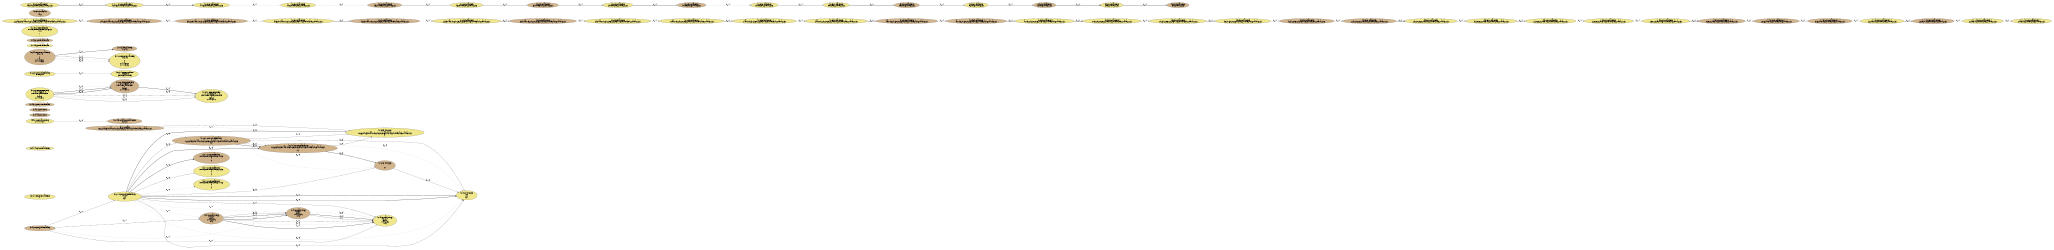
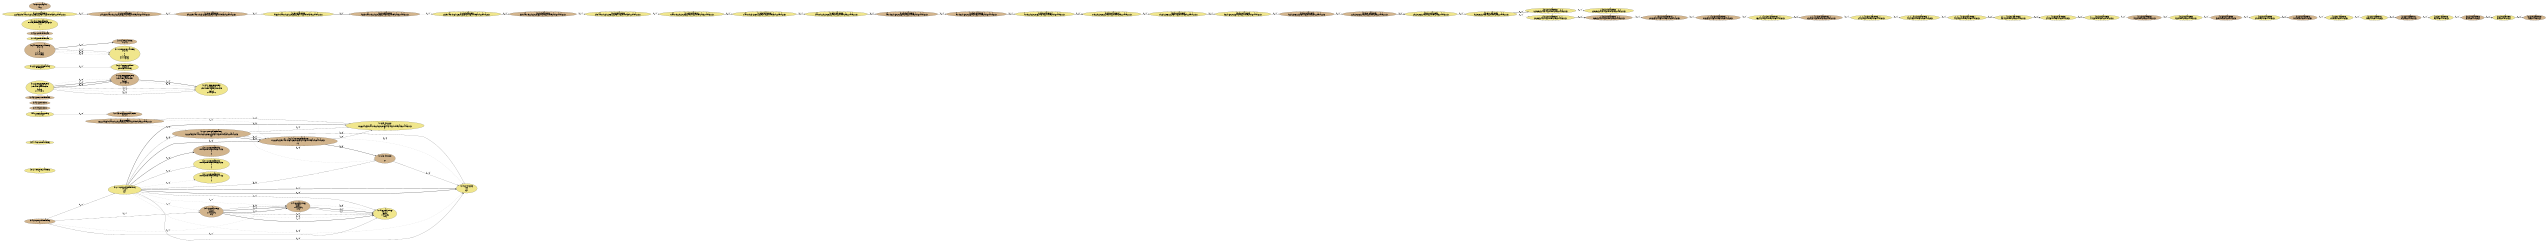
edge "4216300.CharNextA 5a4d53d0bde93ac9880a90a2225c" -> "4216300.CharNextA a4d53d0bde93ac9880a90a8225c": style dotted -> bold
edge "4216300.CharNextA 69a5a4d53d0bde93ac9880a90a8225c" -> "4216300.CharNextA 9a5a4d53d0bde93ac9880a90a8225c": added, label "(0-->1)"
edge "4216300.CharNextA 63e6e28569a5a4d53d0bde93ac9880a90a8225c" -> "4216300.CharNextA 3e6e28569a5a4d53d0bde93ac9880a90a8225c": now "4216300.CharNextA f163e6e28569a5a4d53d0bde93ac9880a90a8225c" -> "4216300.CharNextA 3e6e28569a5a4d53d0bde93ac9880a90a8225c"
